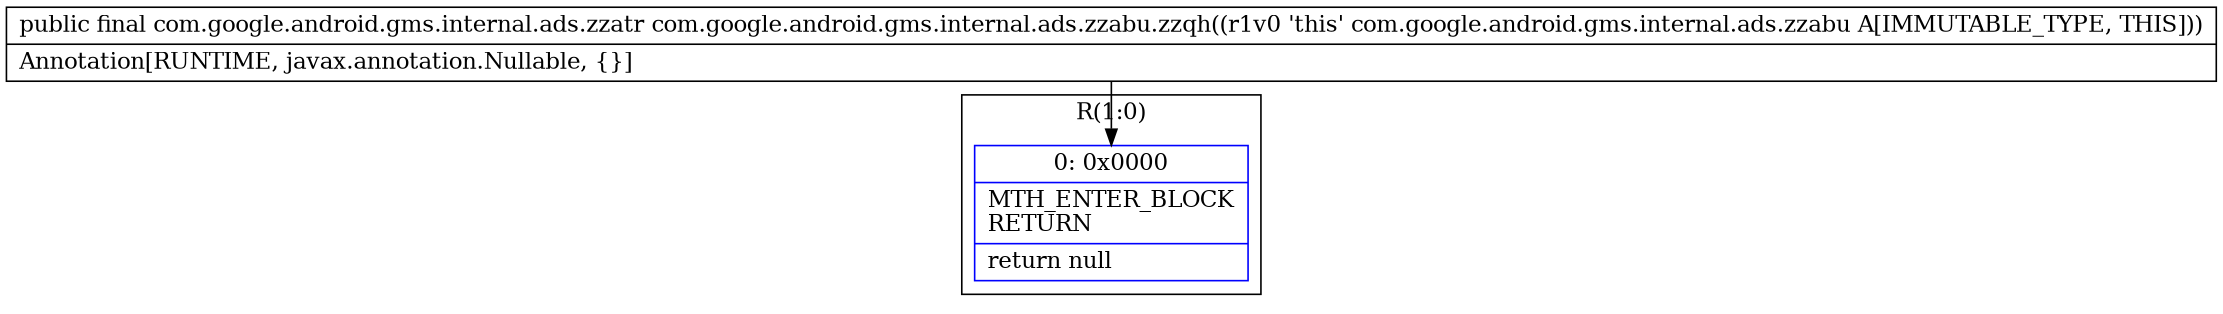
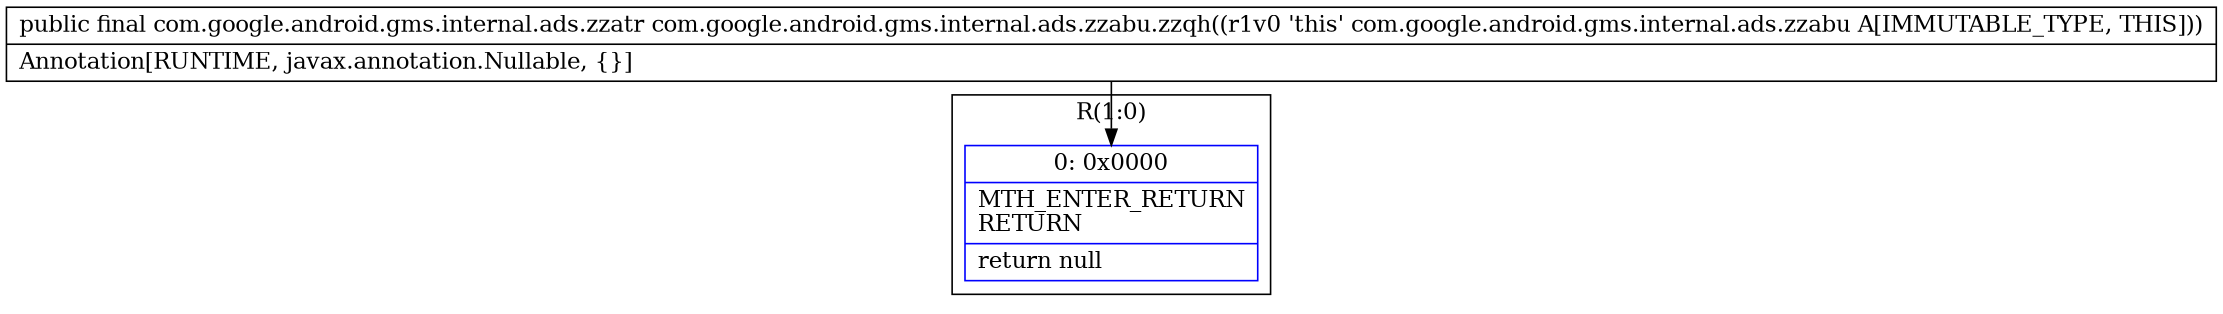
node "0: 0x0000": text "MTH_ENTER_BLOCK" -> "MTH_ENTER_RETURN"
